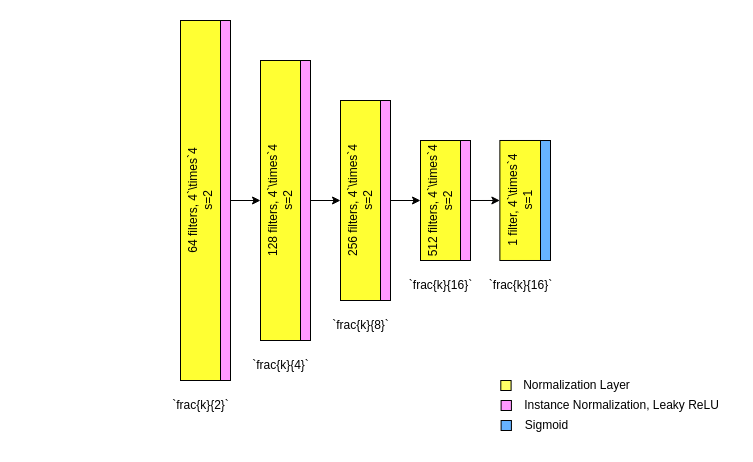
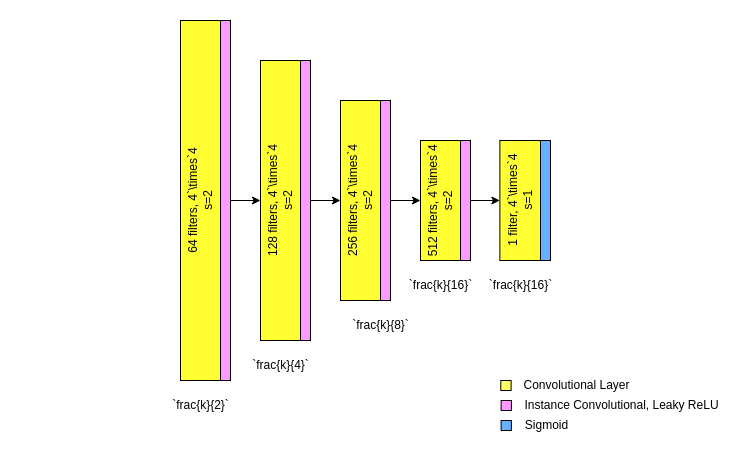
node "`frac{k}{8}`": moved (361, 326) -> (381, 326)
node "Normalization Layer": label "Normalization Layer" -> "Convolutional Layer"
node "Instance Normalization, Leaky ReLU": label "Instance Normalization, Leaky ReLU" -> "Instance Convolutional, Leaky ReLU"
